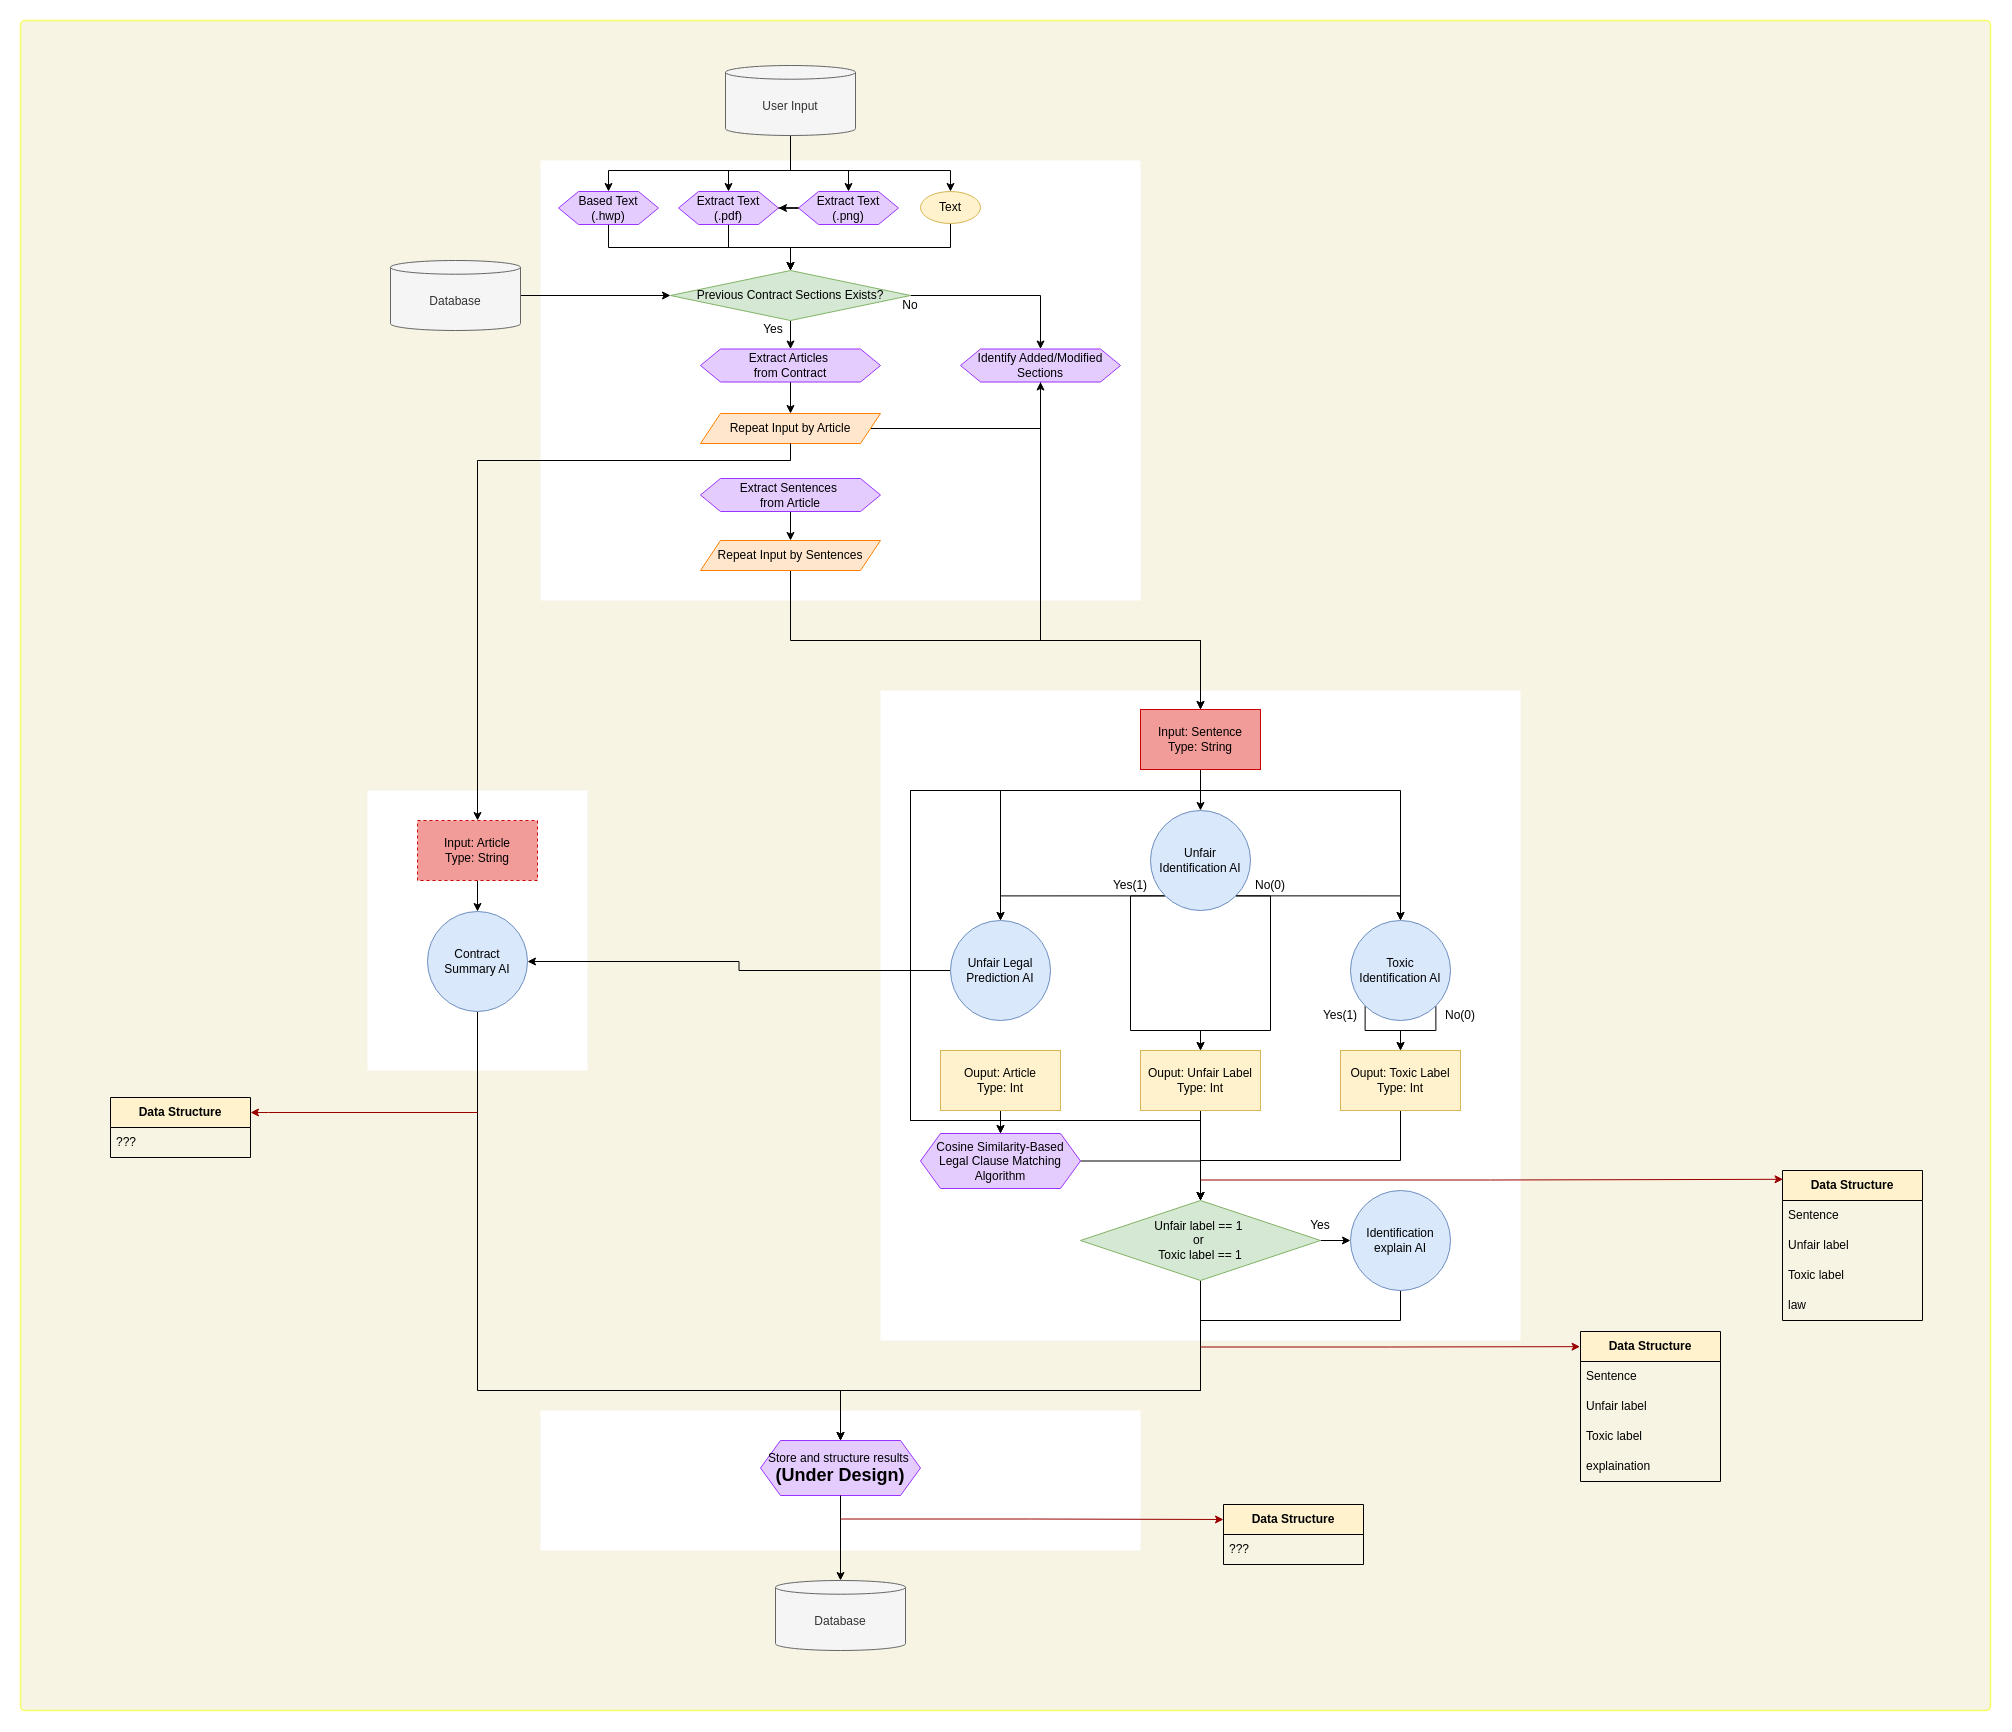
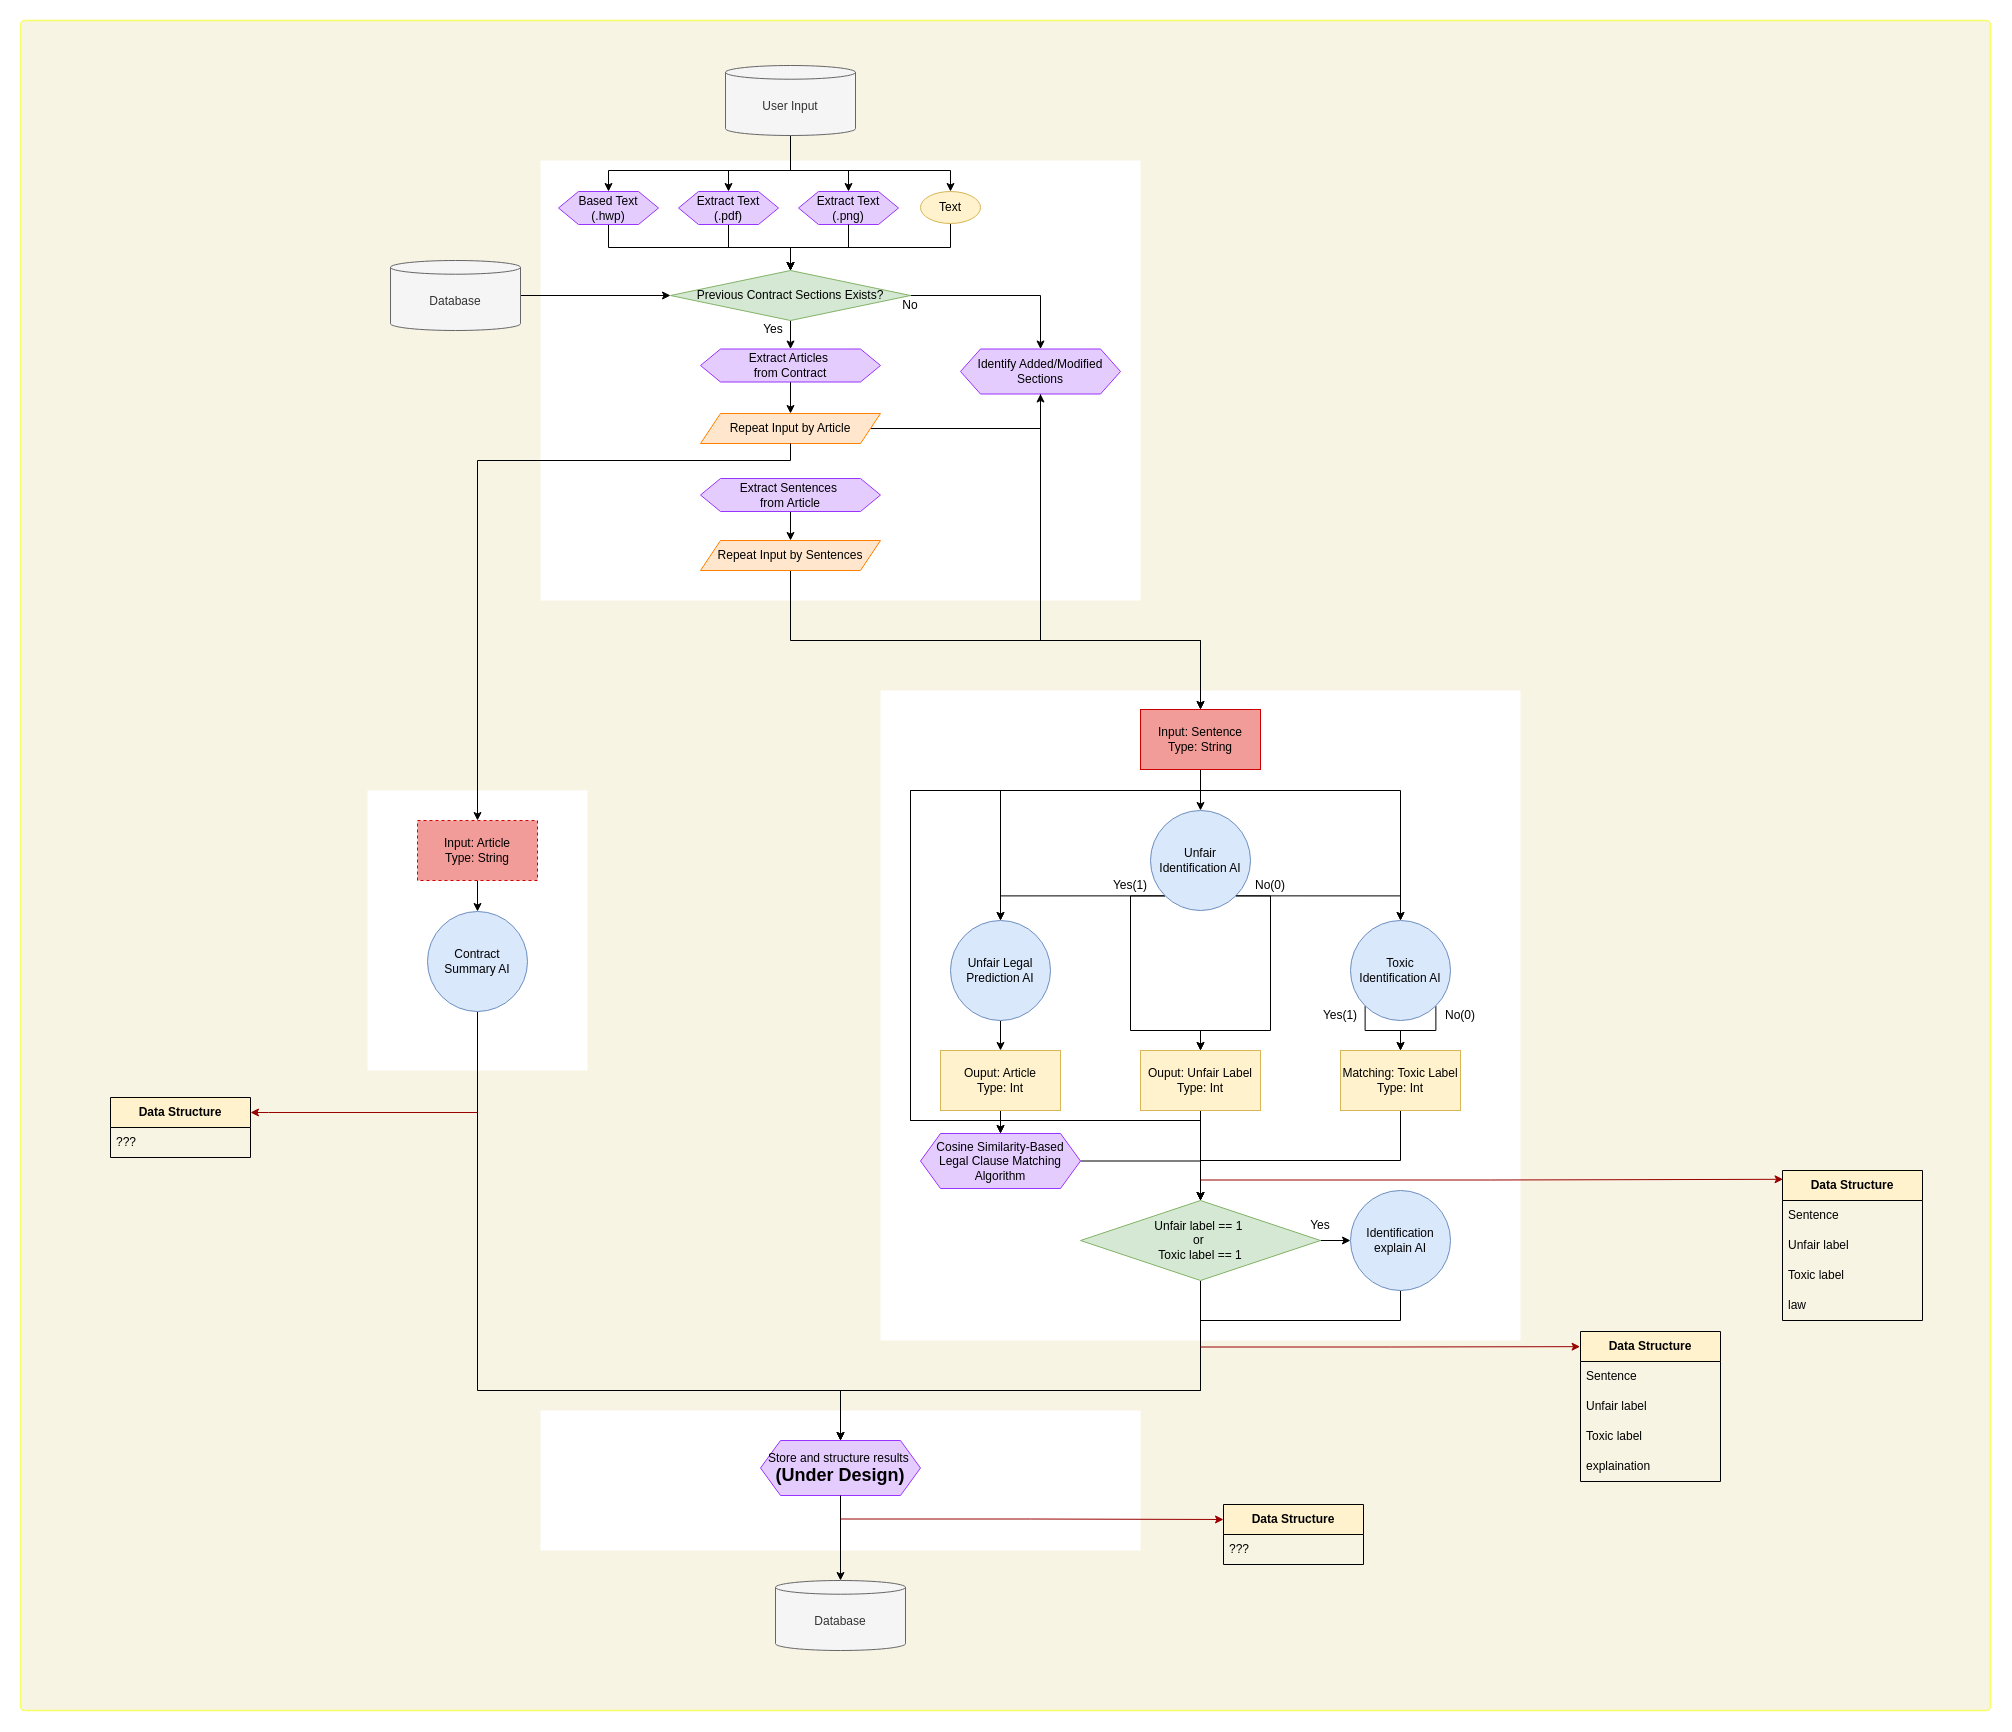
edge "Extract Text (.png)" -> "Extract Text (.pdf)": now "Extract Text (.png)" -> "Previous Contract Sections Exists?"
node "Identify Added/Modified Sections": size 160x33 -> 160x45
edge "Unfair Legal Prediction AI" -> "Contract Summary AI": now "Unfair Legal Prediction AI" -> "Ouput: Article Type: Int"
node "Ouput: Toxic Label Type: Int": label "Ouput: Toxic Label Type: Int" -> "Matching: Toxic Label Type: Int"
